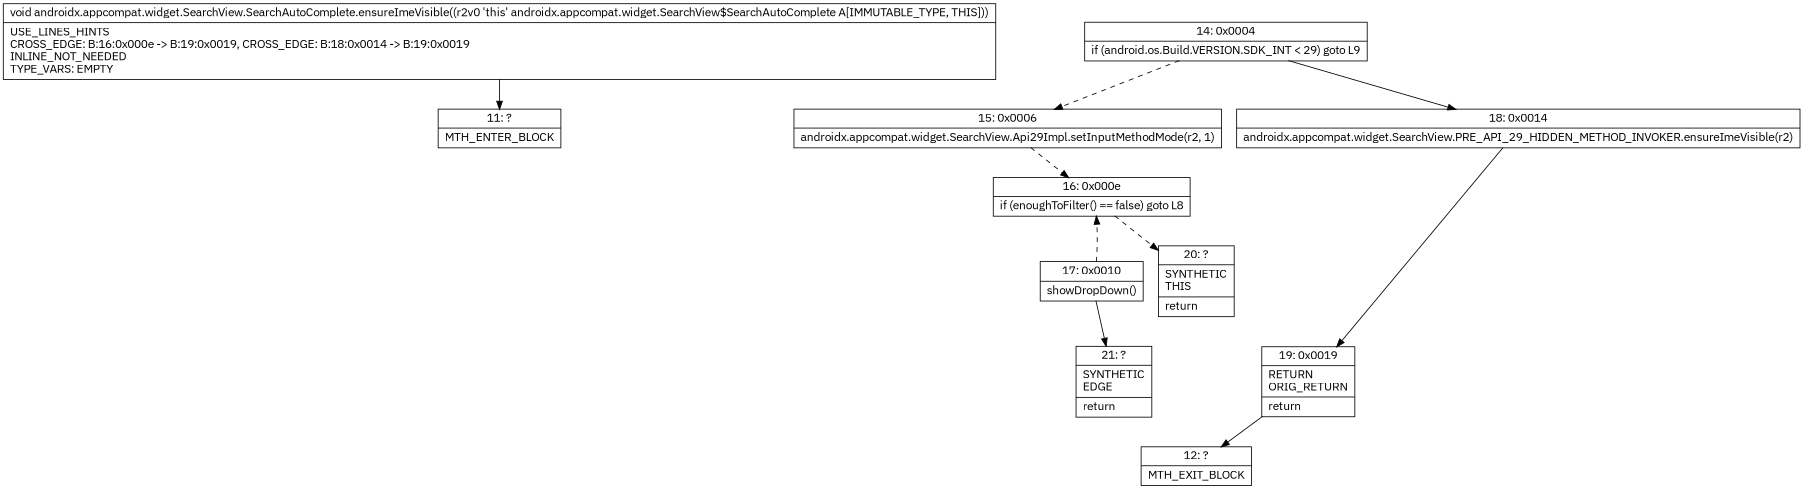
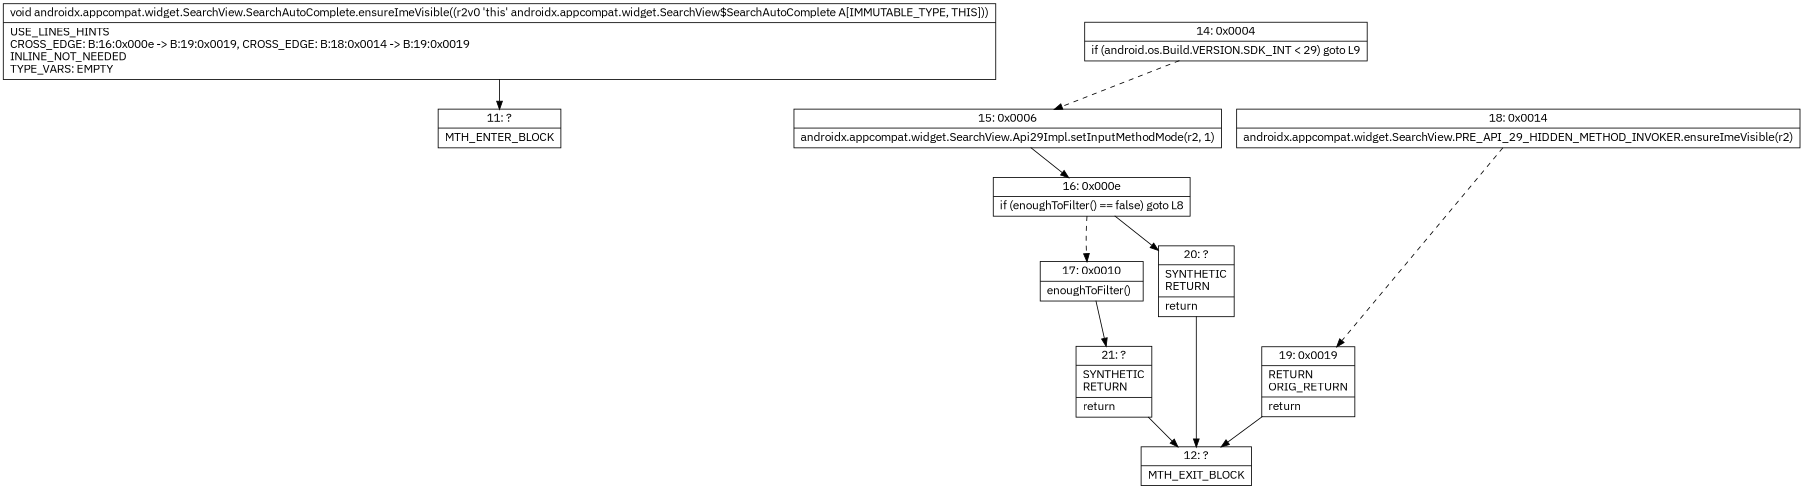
edge "14: 0x0004" -> "18: 0x0014": removed
edge "15: 0x0006" -> "16: 0x000e": style dashed -> solid
edge "16: 0x000e" -> "20: ?": style dashed -> solid
edge "17: 0x0010" -> "16: 0x000e": reversed
edge "18: 0x0014" -> "19: 0x0019": style solid -> dashed
node "20: ?": text "THIS" -> "RETURN"
node "17: 0x0010": text "showDropDown()" -> "enoughToFilter()"
edge "20: ?" -> "12: ?": added
node "21: ?": text "EDGE" -> "RETURN"
edge "21: ?" -> "12: ?": added
